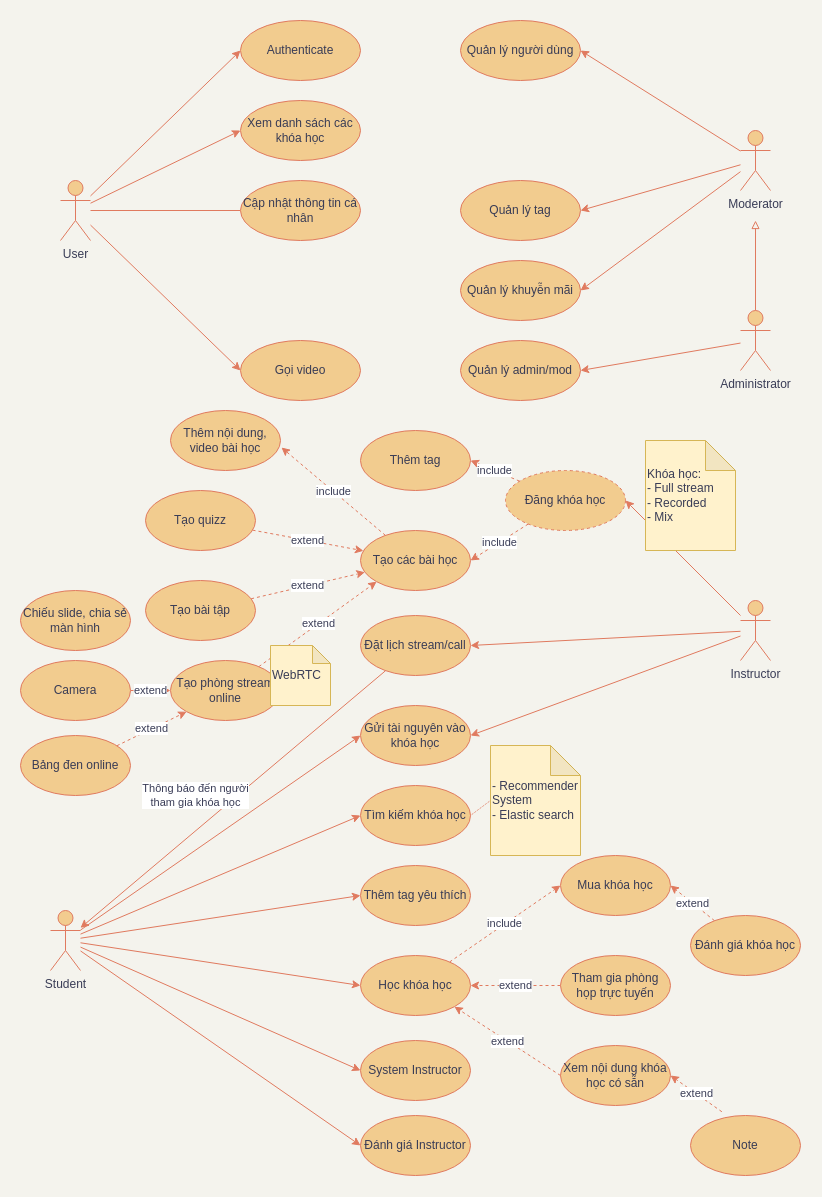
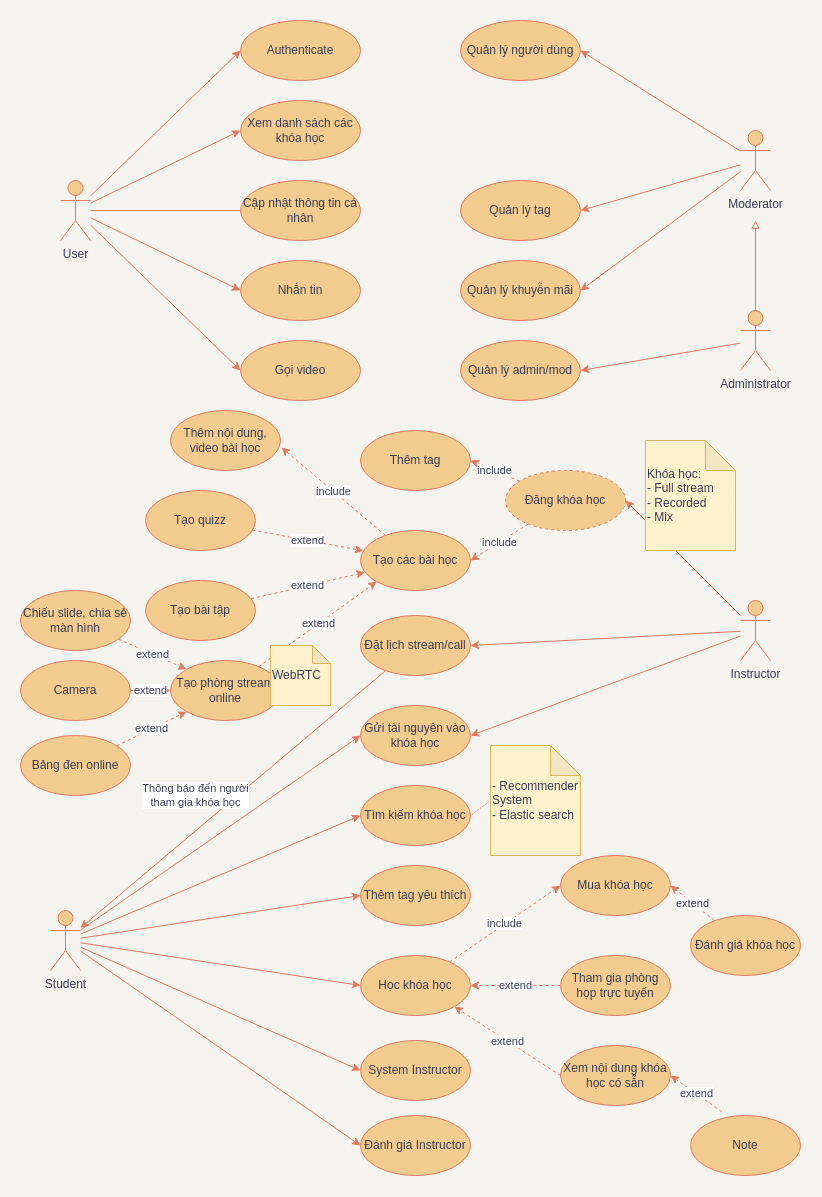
edge "User" -> "Nhắn tin": added
node "Nhắn tin": added
edge "Chiếu slide, chia sẻ màn hình" -> "Tạo phòng stream online": added, label "extend"
